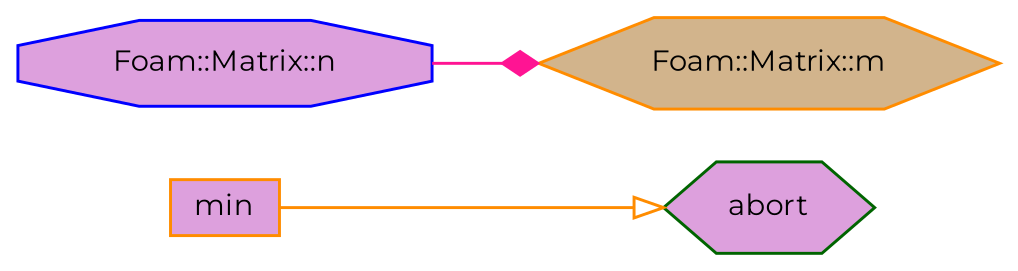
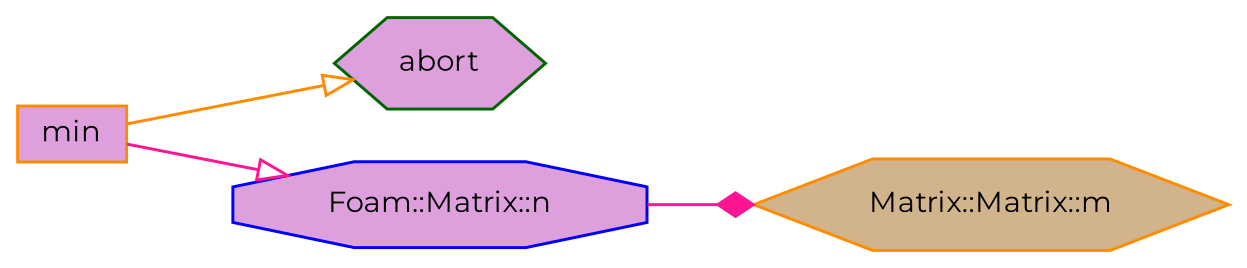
node "Foam::Matrix::m": label "Foam::Matrix::m" -> "Matrix::Matrix::m"
edge "min" -> "Foam::Matrix::n": added
